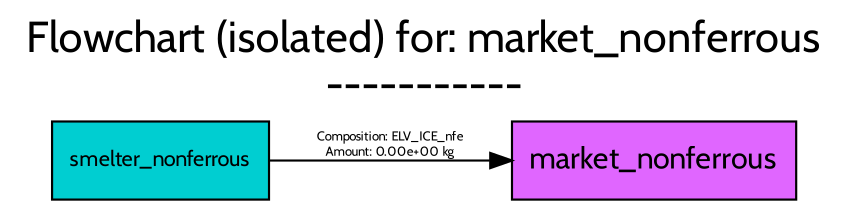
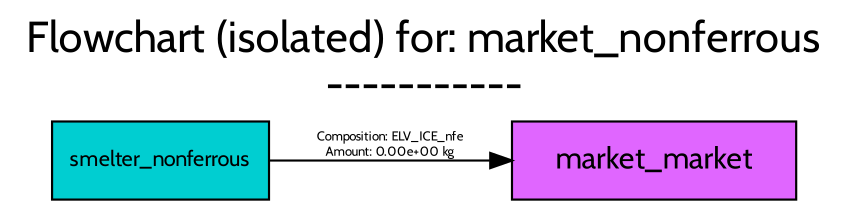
node "market_nonferrous": label "market_nonferrous" -> "market_market"
